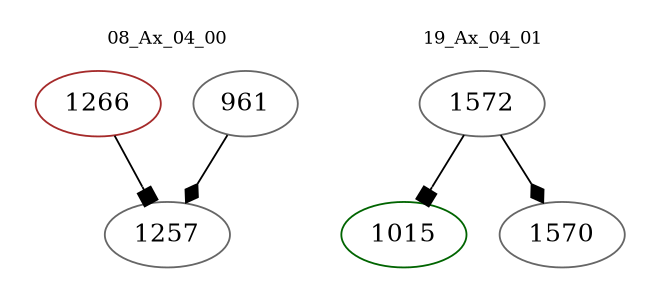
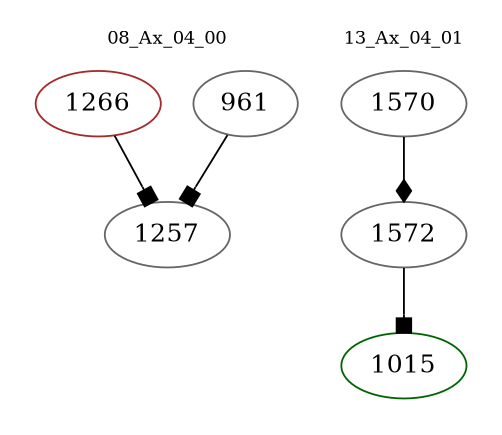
cluster "19_Ax_04_01": label "19_Ax_04_01" -> "13_Ax_04_01"
edge "961" -> "1257": arrowhead diamond -> box
edge "1572" -> "1570": reversed
